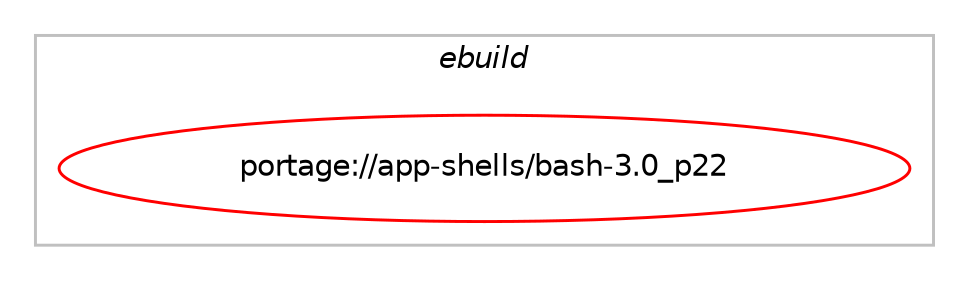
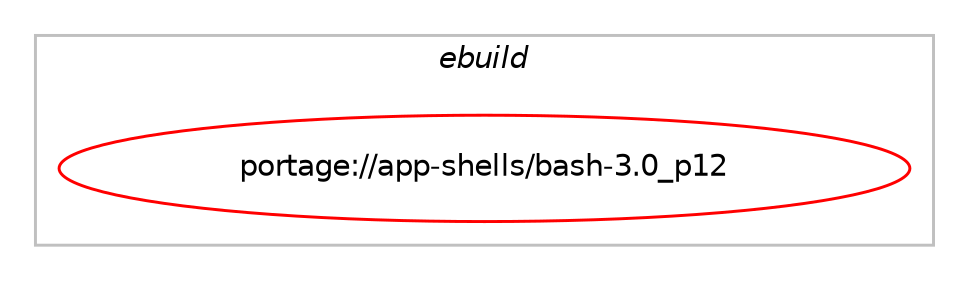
node "portage://app-shells/bash-3.0_p22": label "portage://app-shells/bash-3.0_p22" -> "portage://app-shells/bash-3.0_p12"
